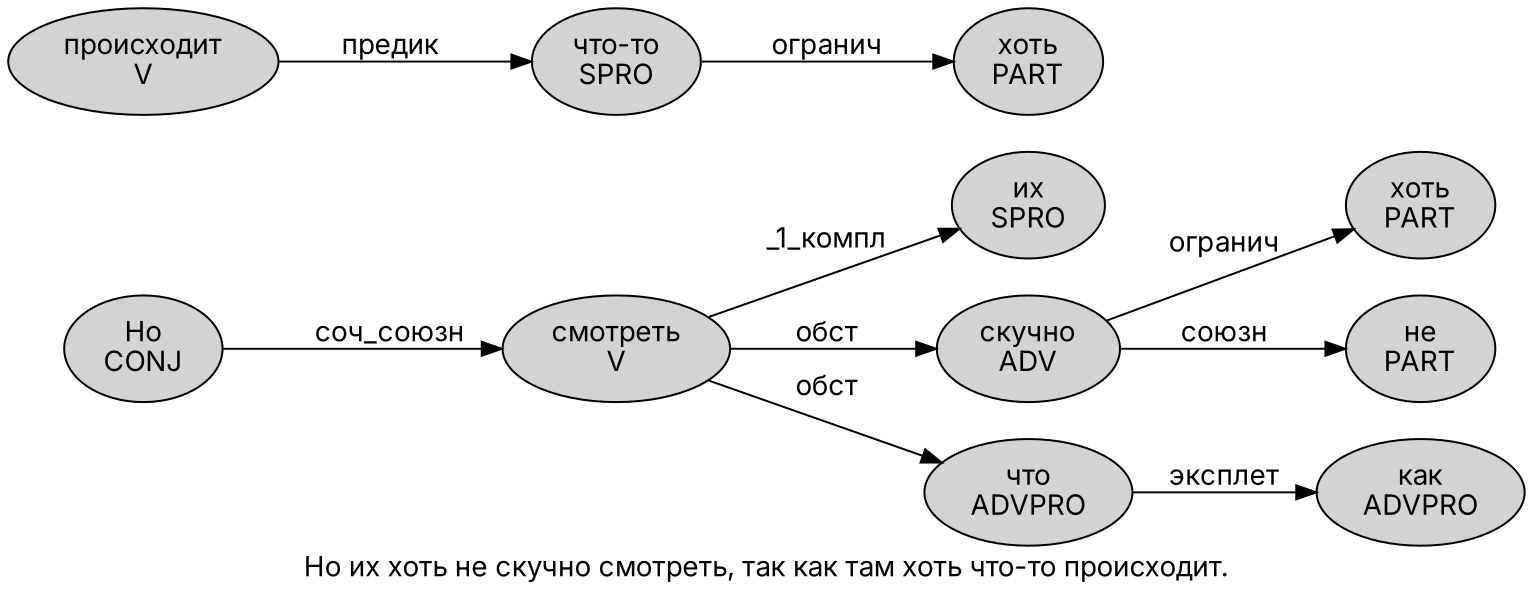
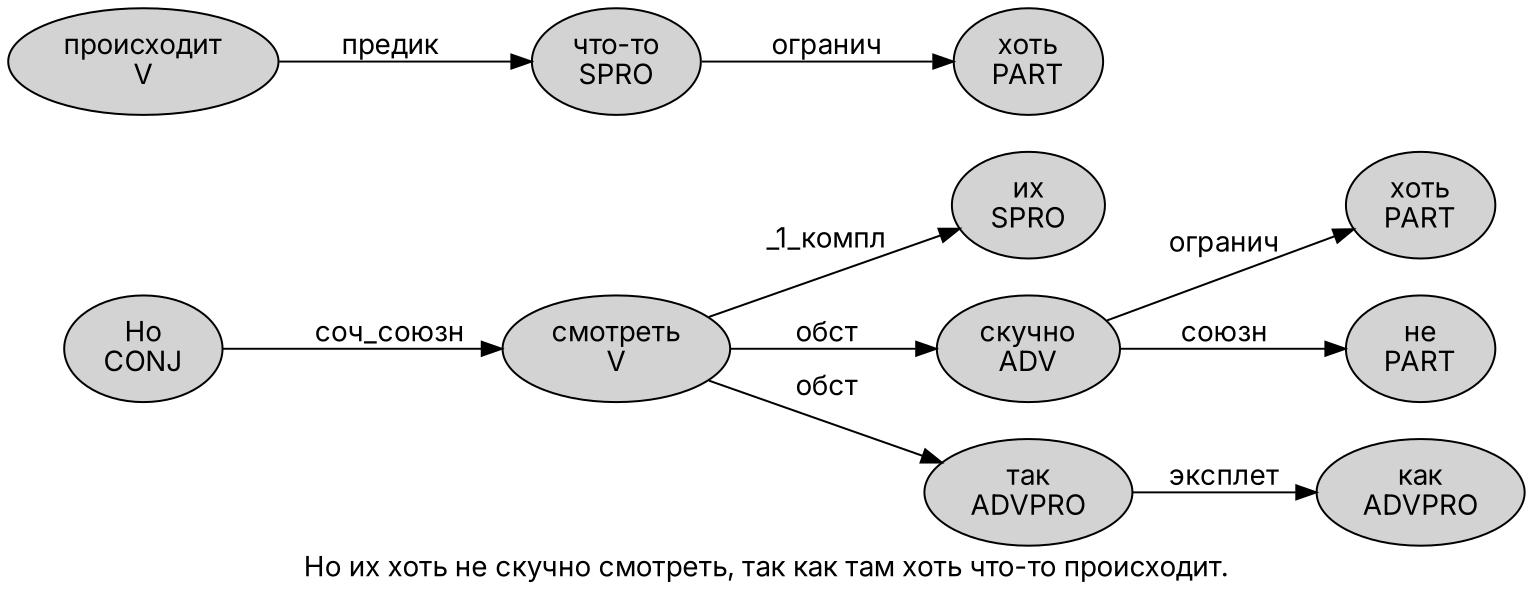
node "что ADVPRO": label "что ADVPRO" -> "так ADVPRO"
